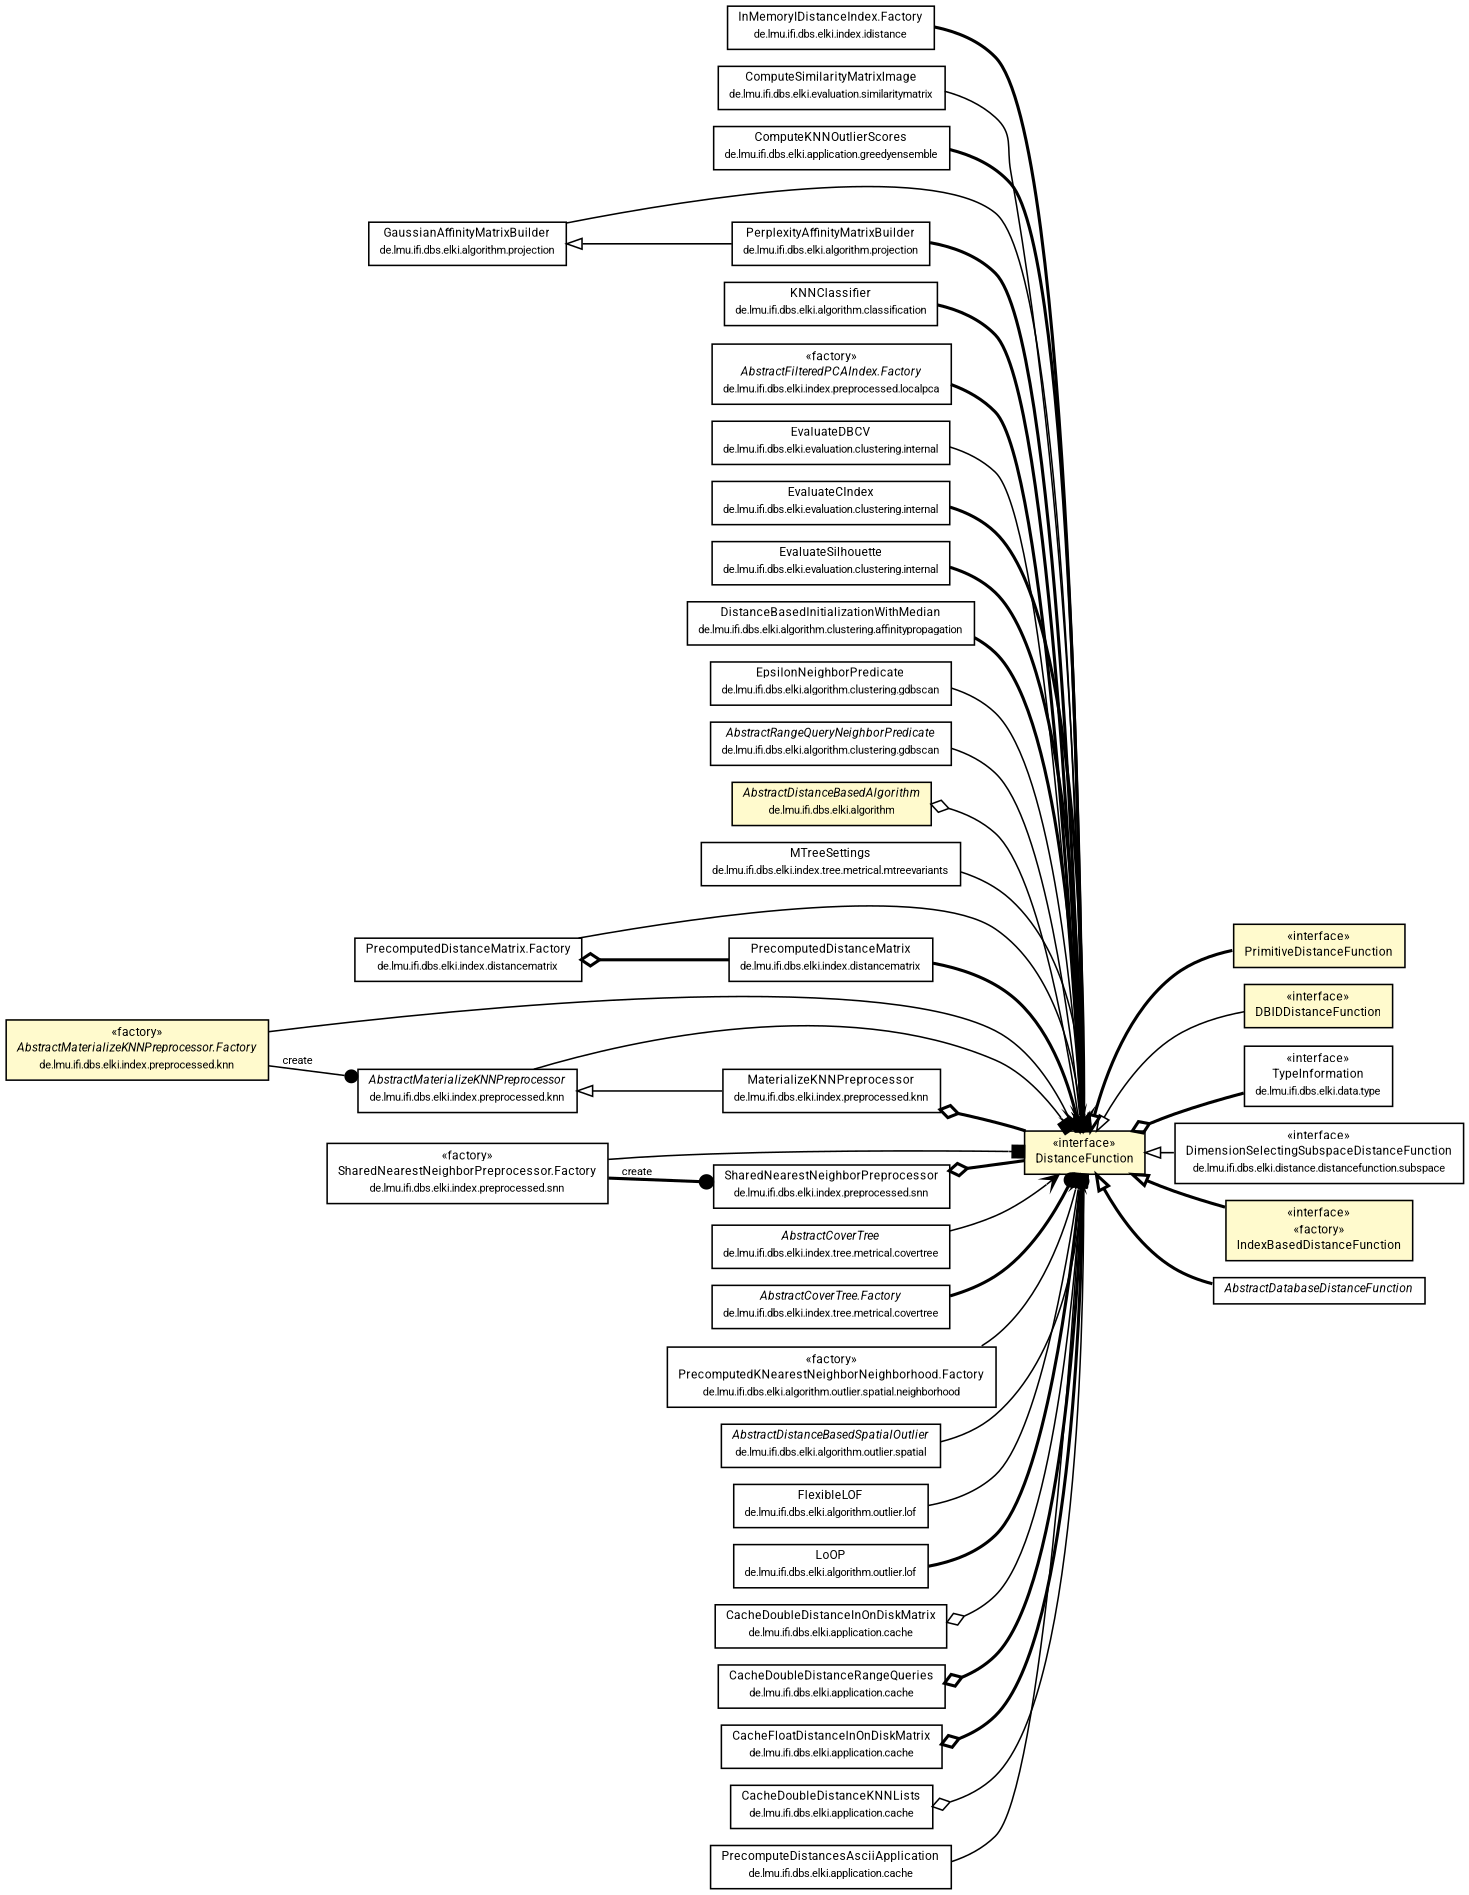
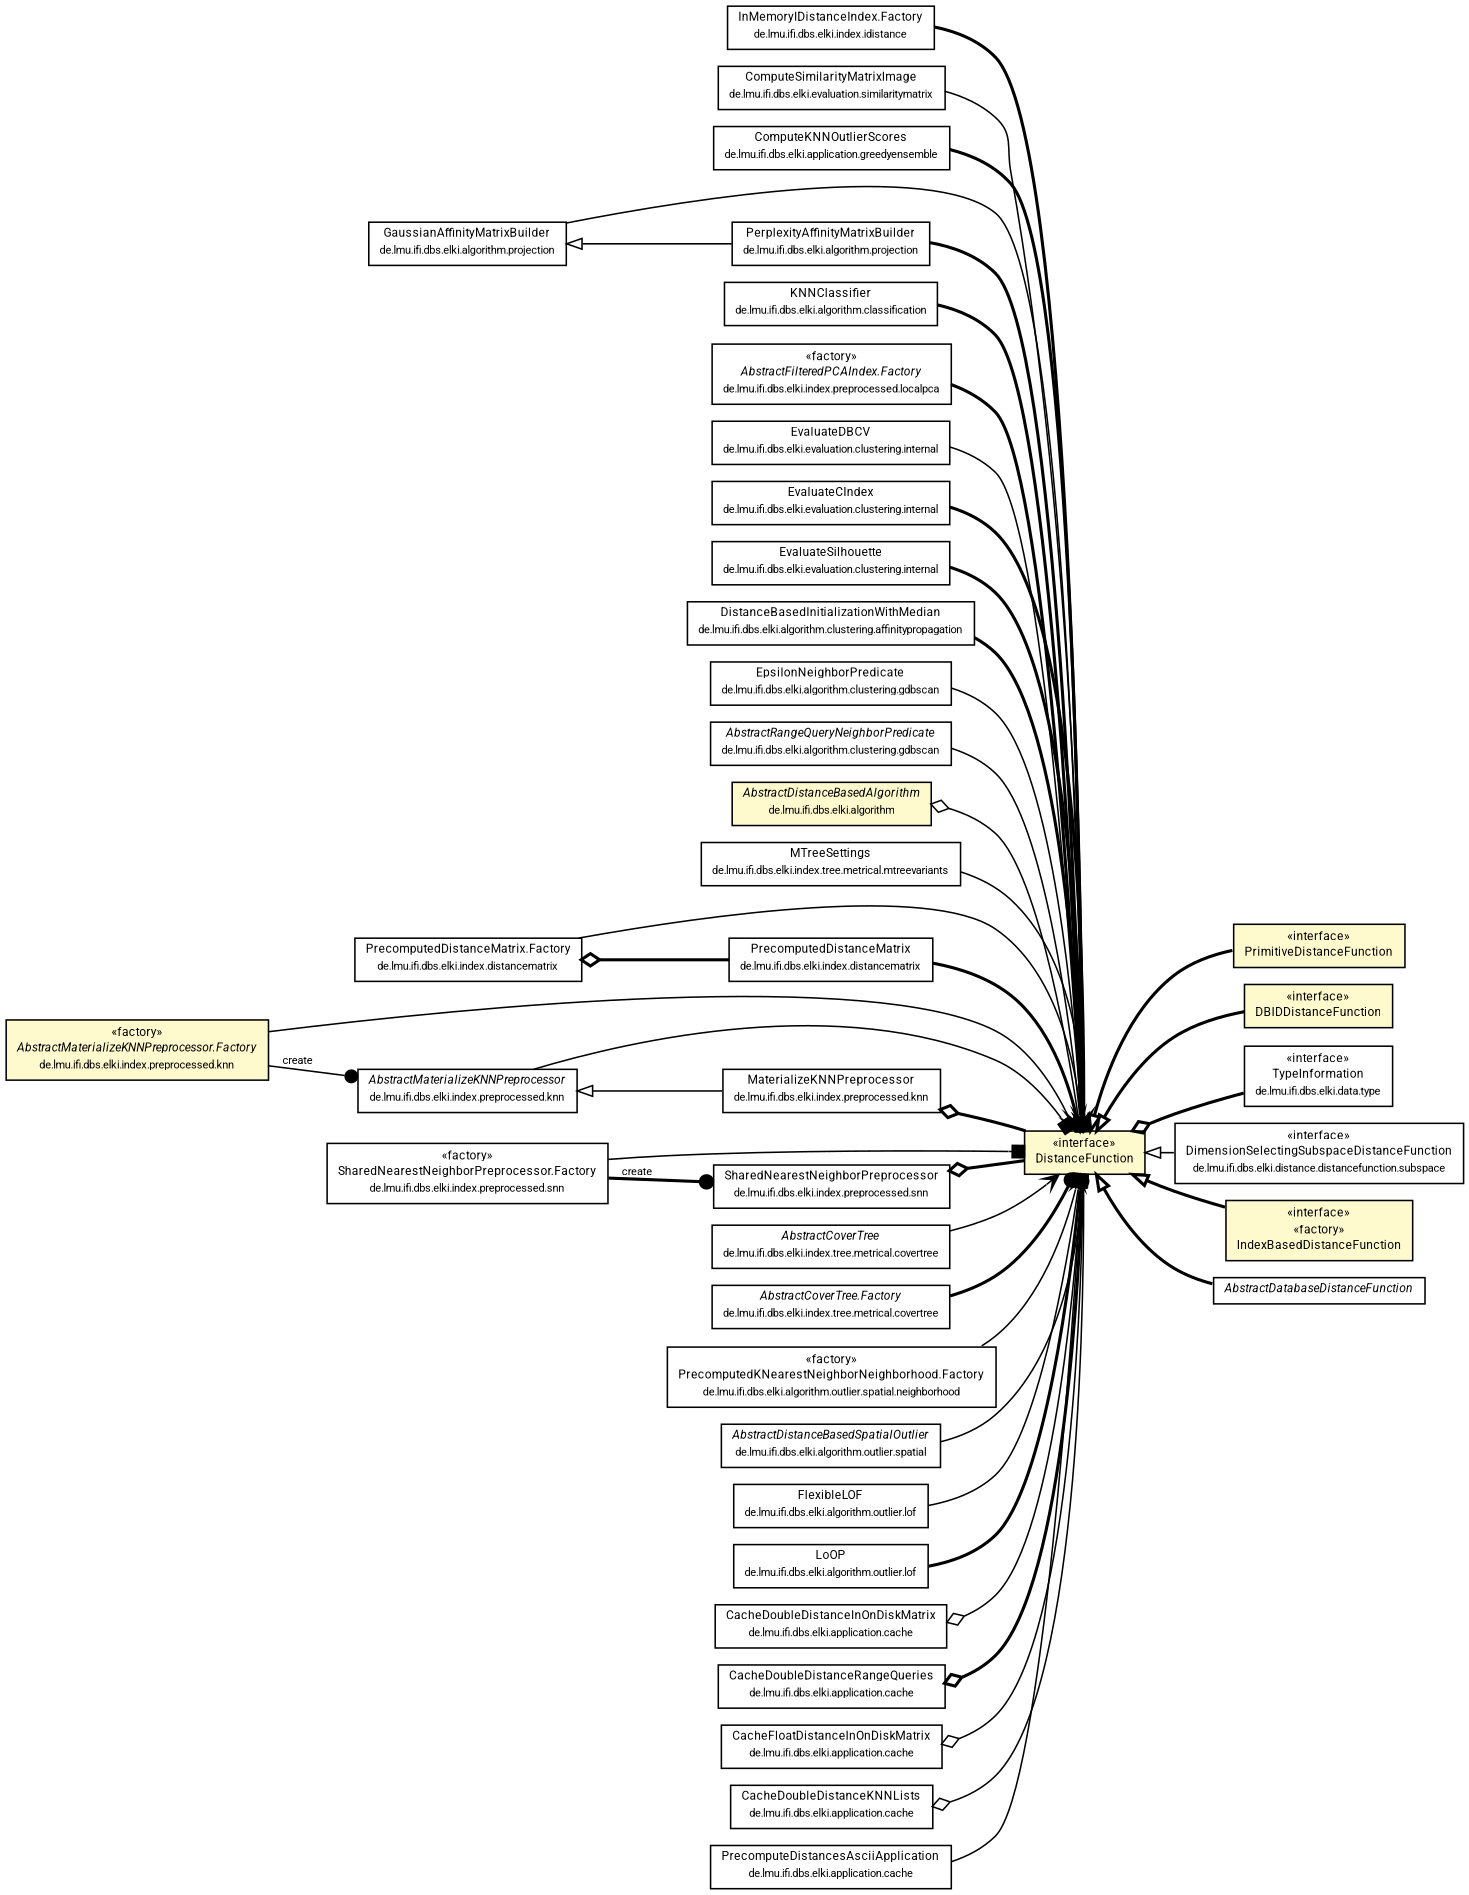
edge "DBIDDistanceFunction" -> "DistanceFunction": style solid -> bold
edge "DistanceFunction" -> "CacheFloatDistanceInOnDiskMatrix": style bold -> solid
